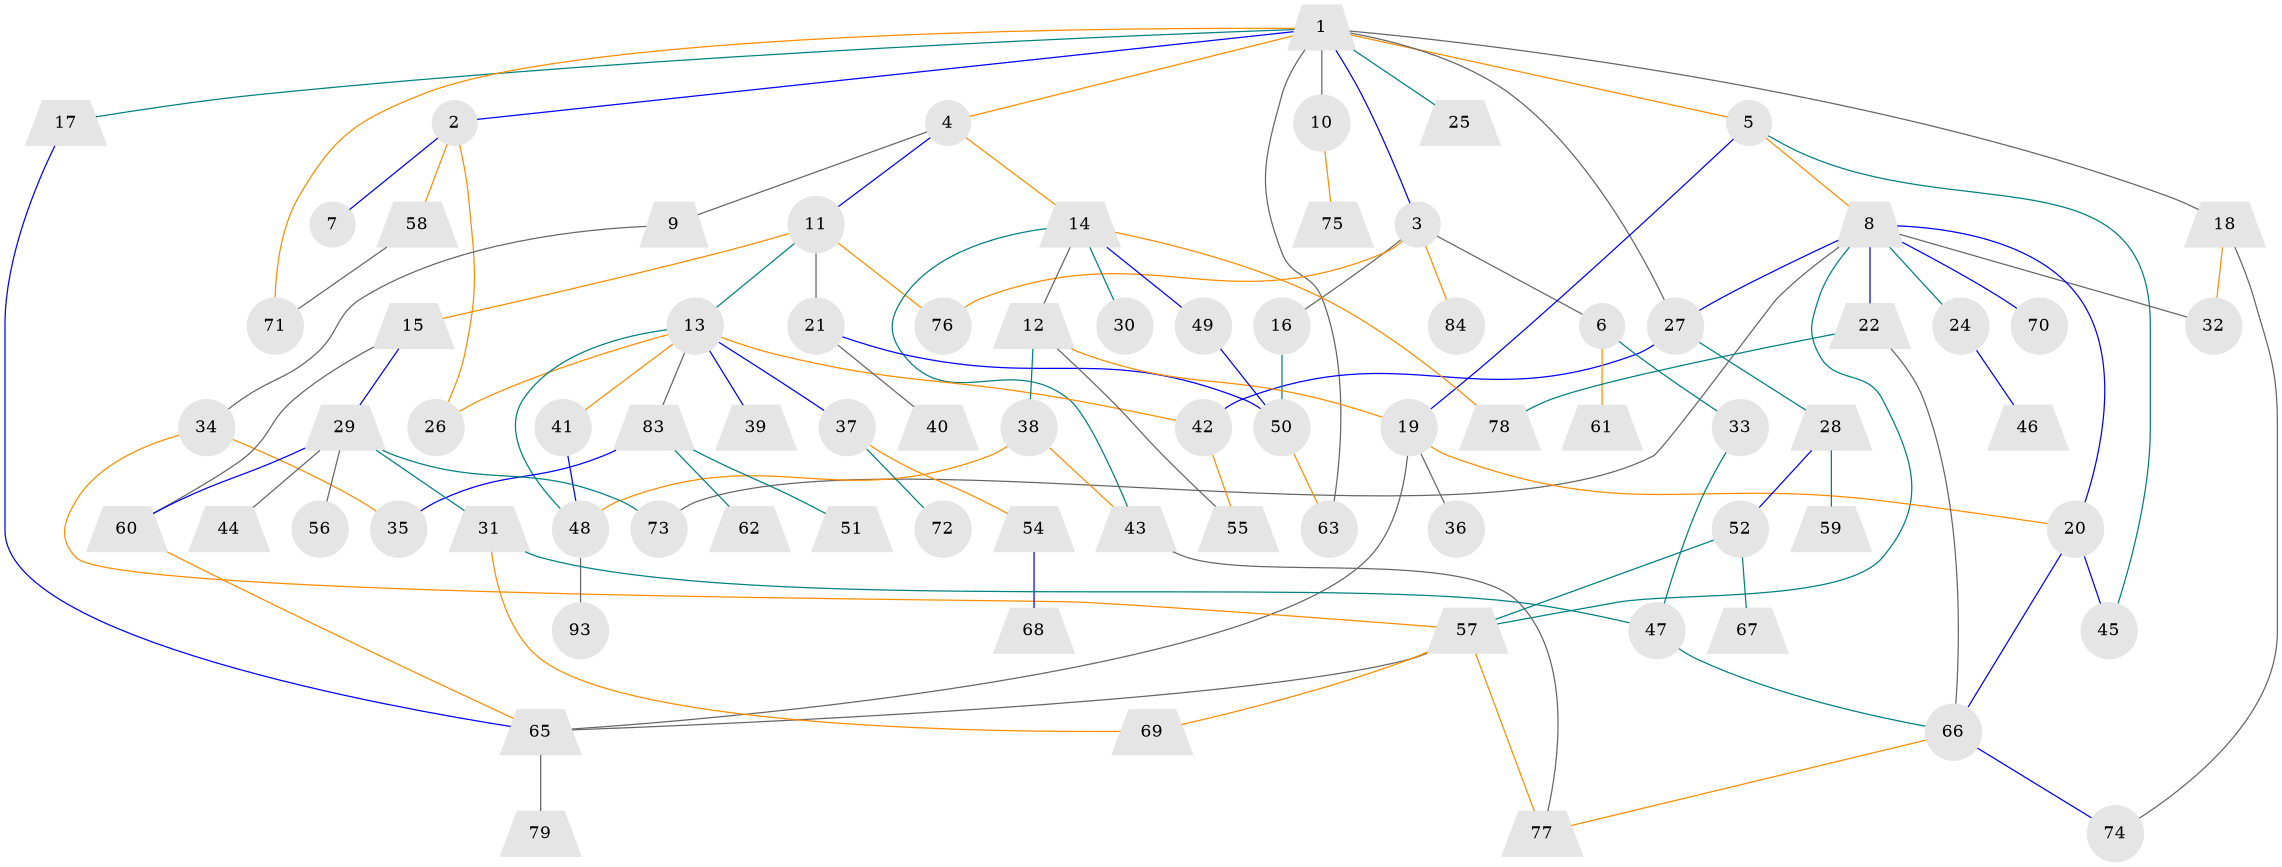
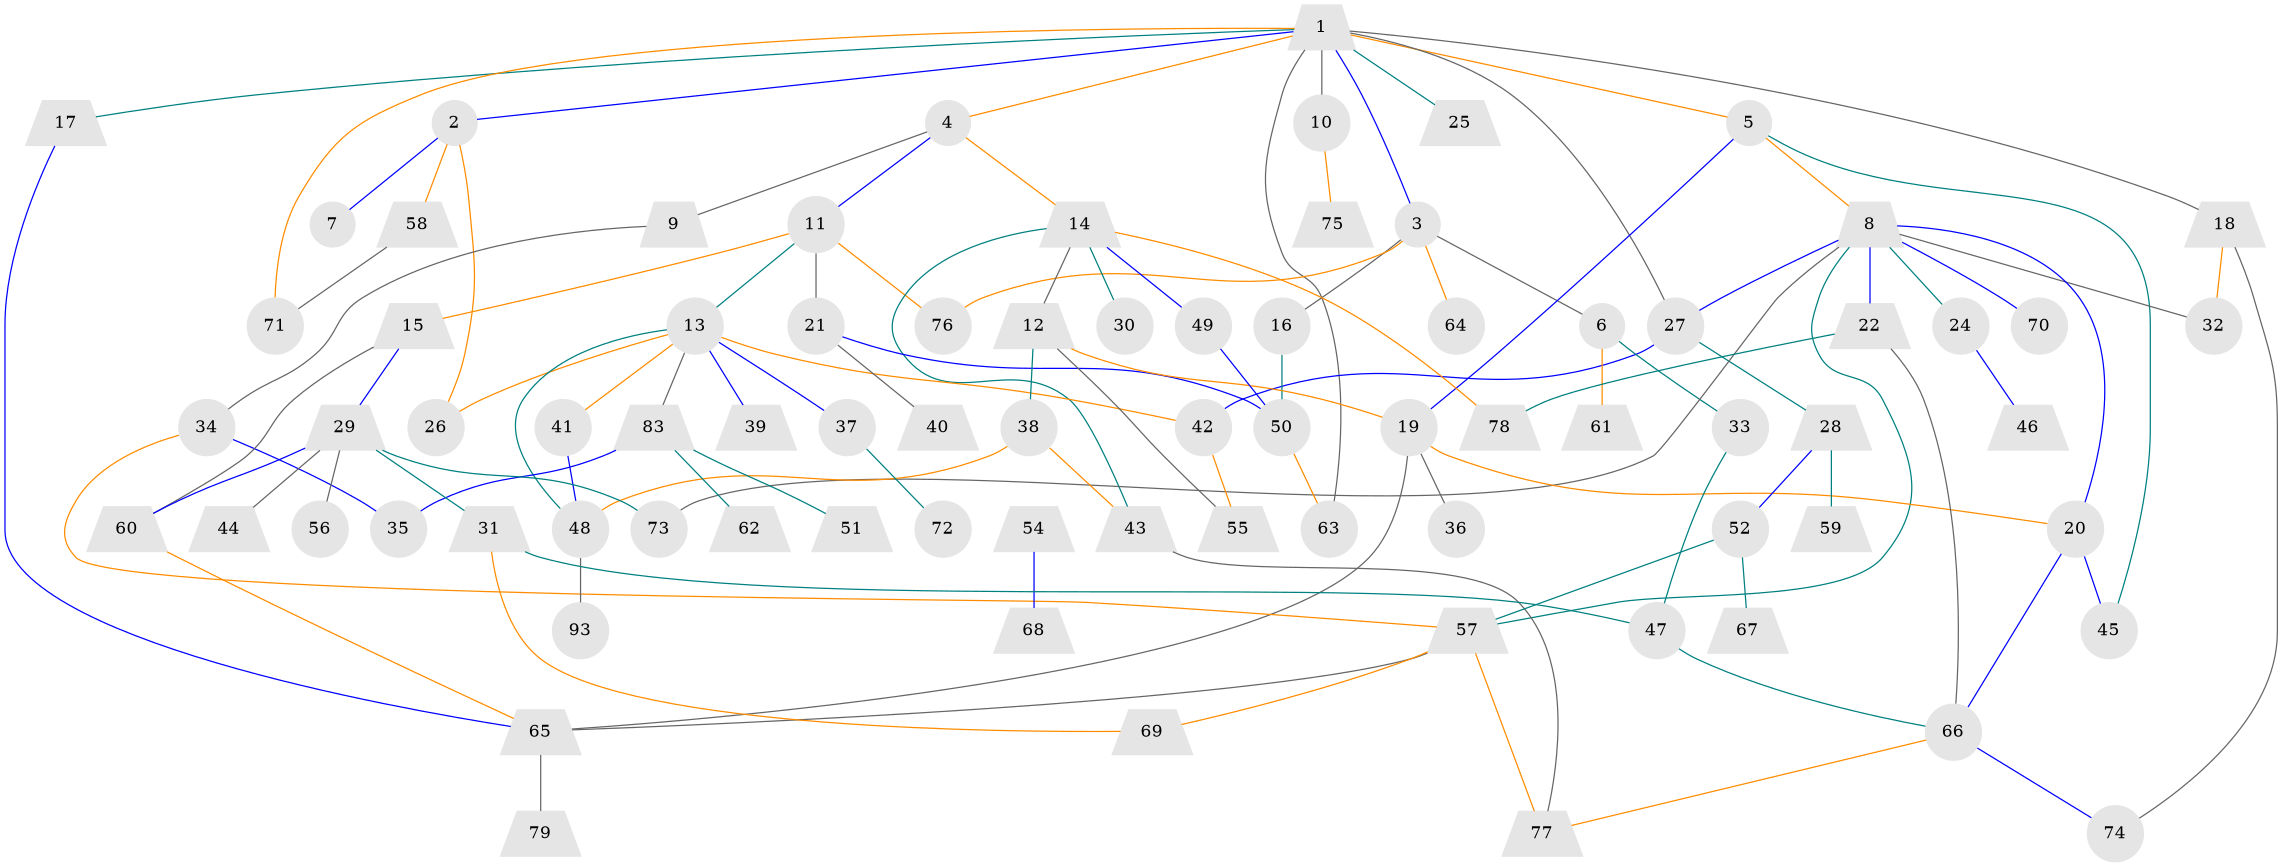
node "84": label "84" -> "64"
edge "34" -- "35": color darkorange -> blue
edge "37" -- "54": removed
